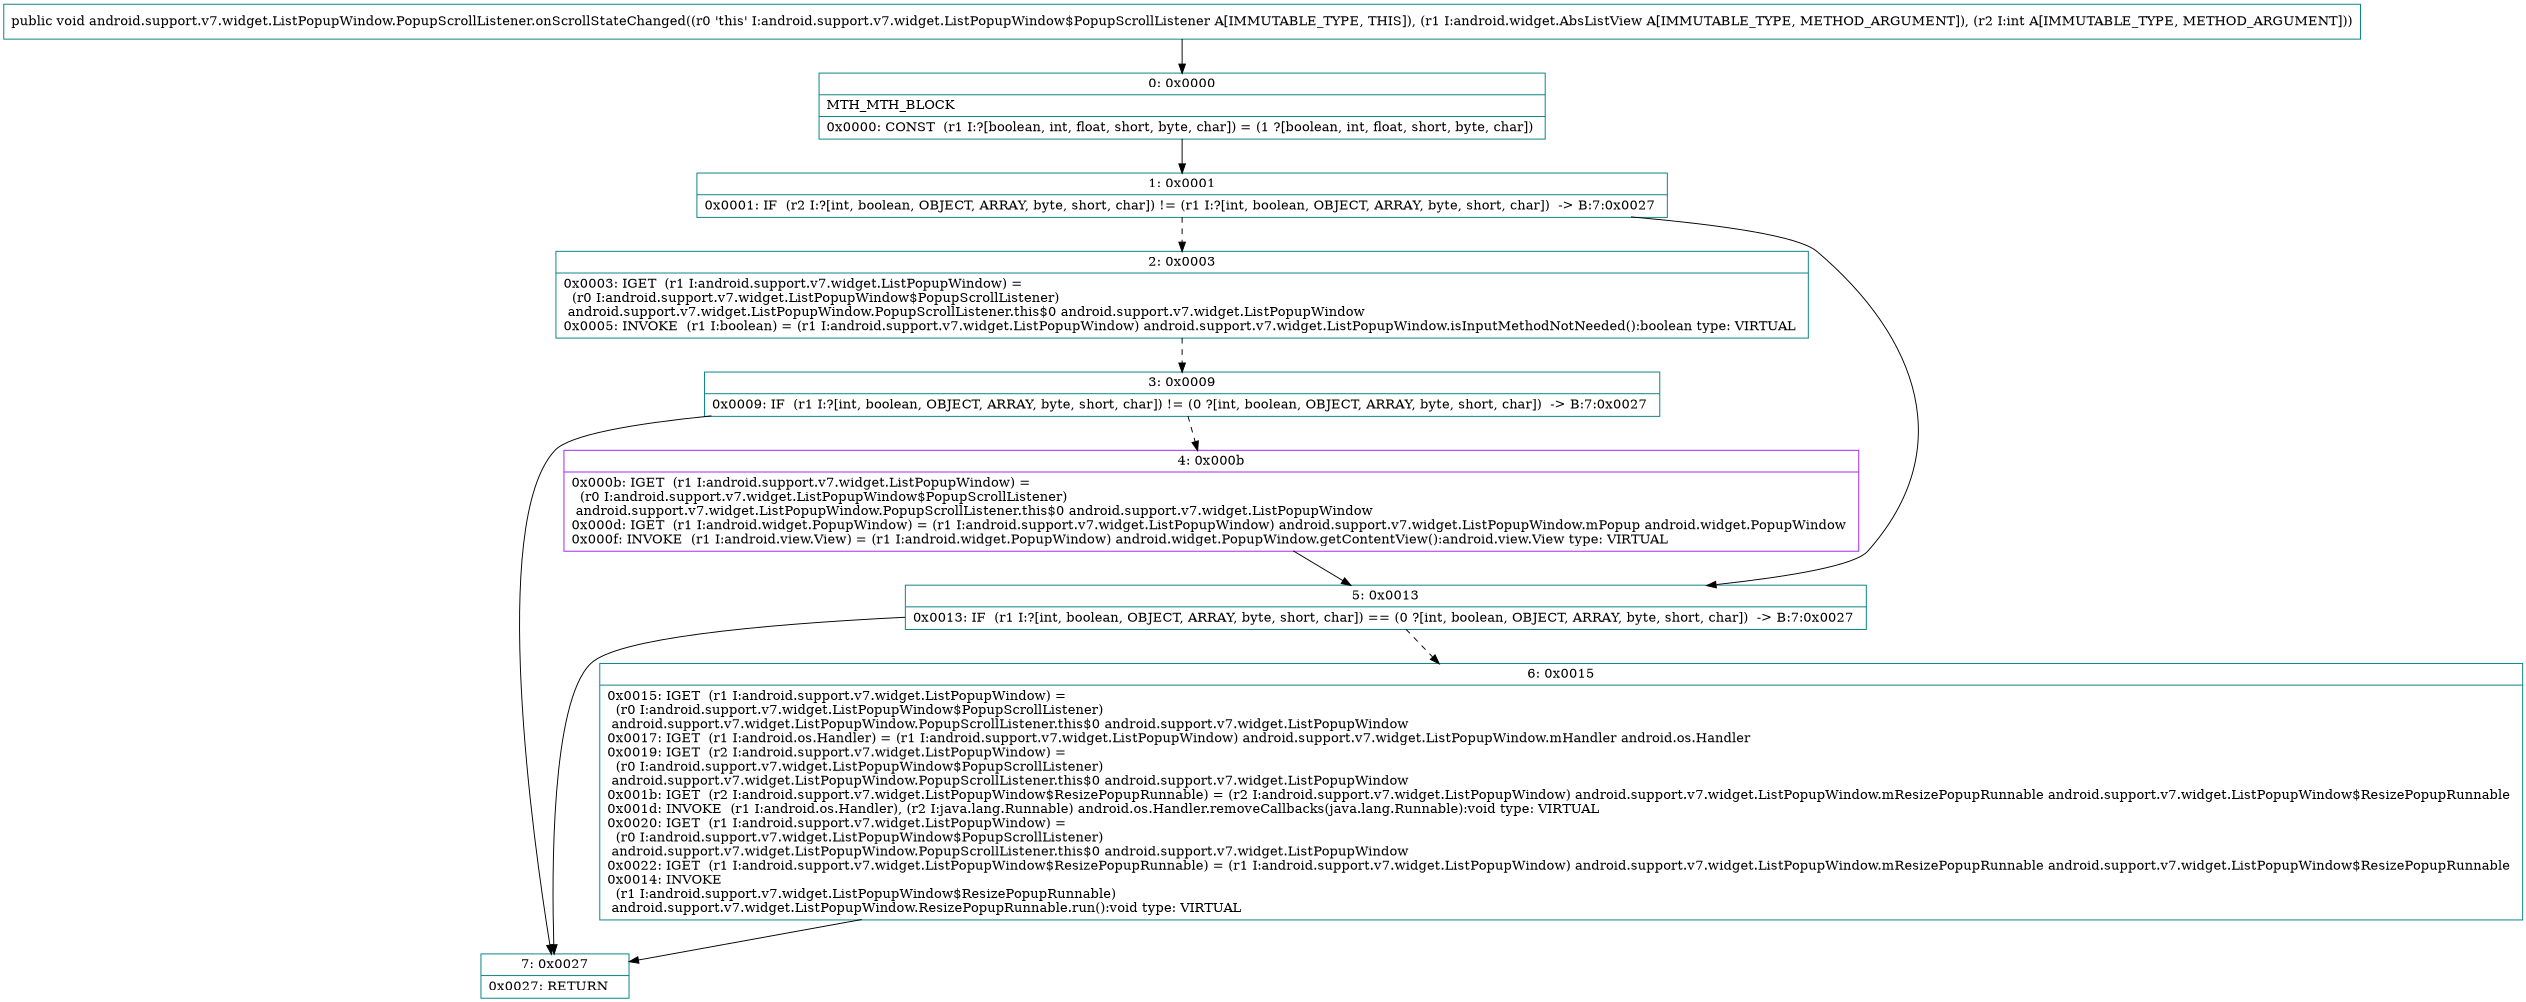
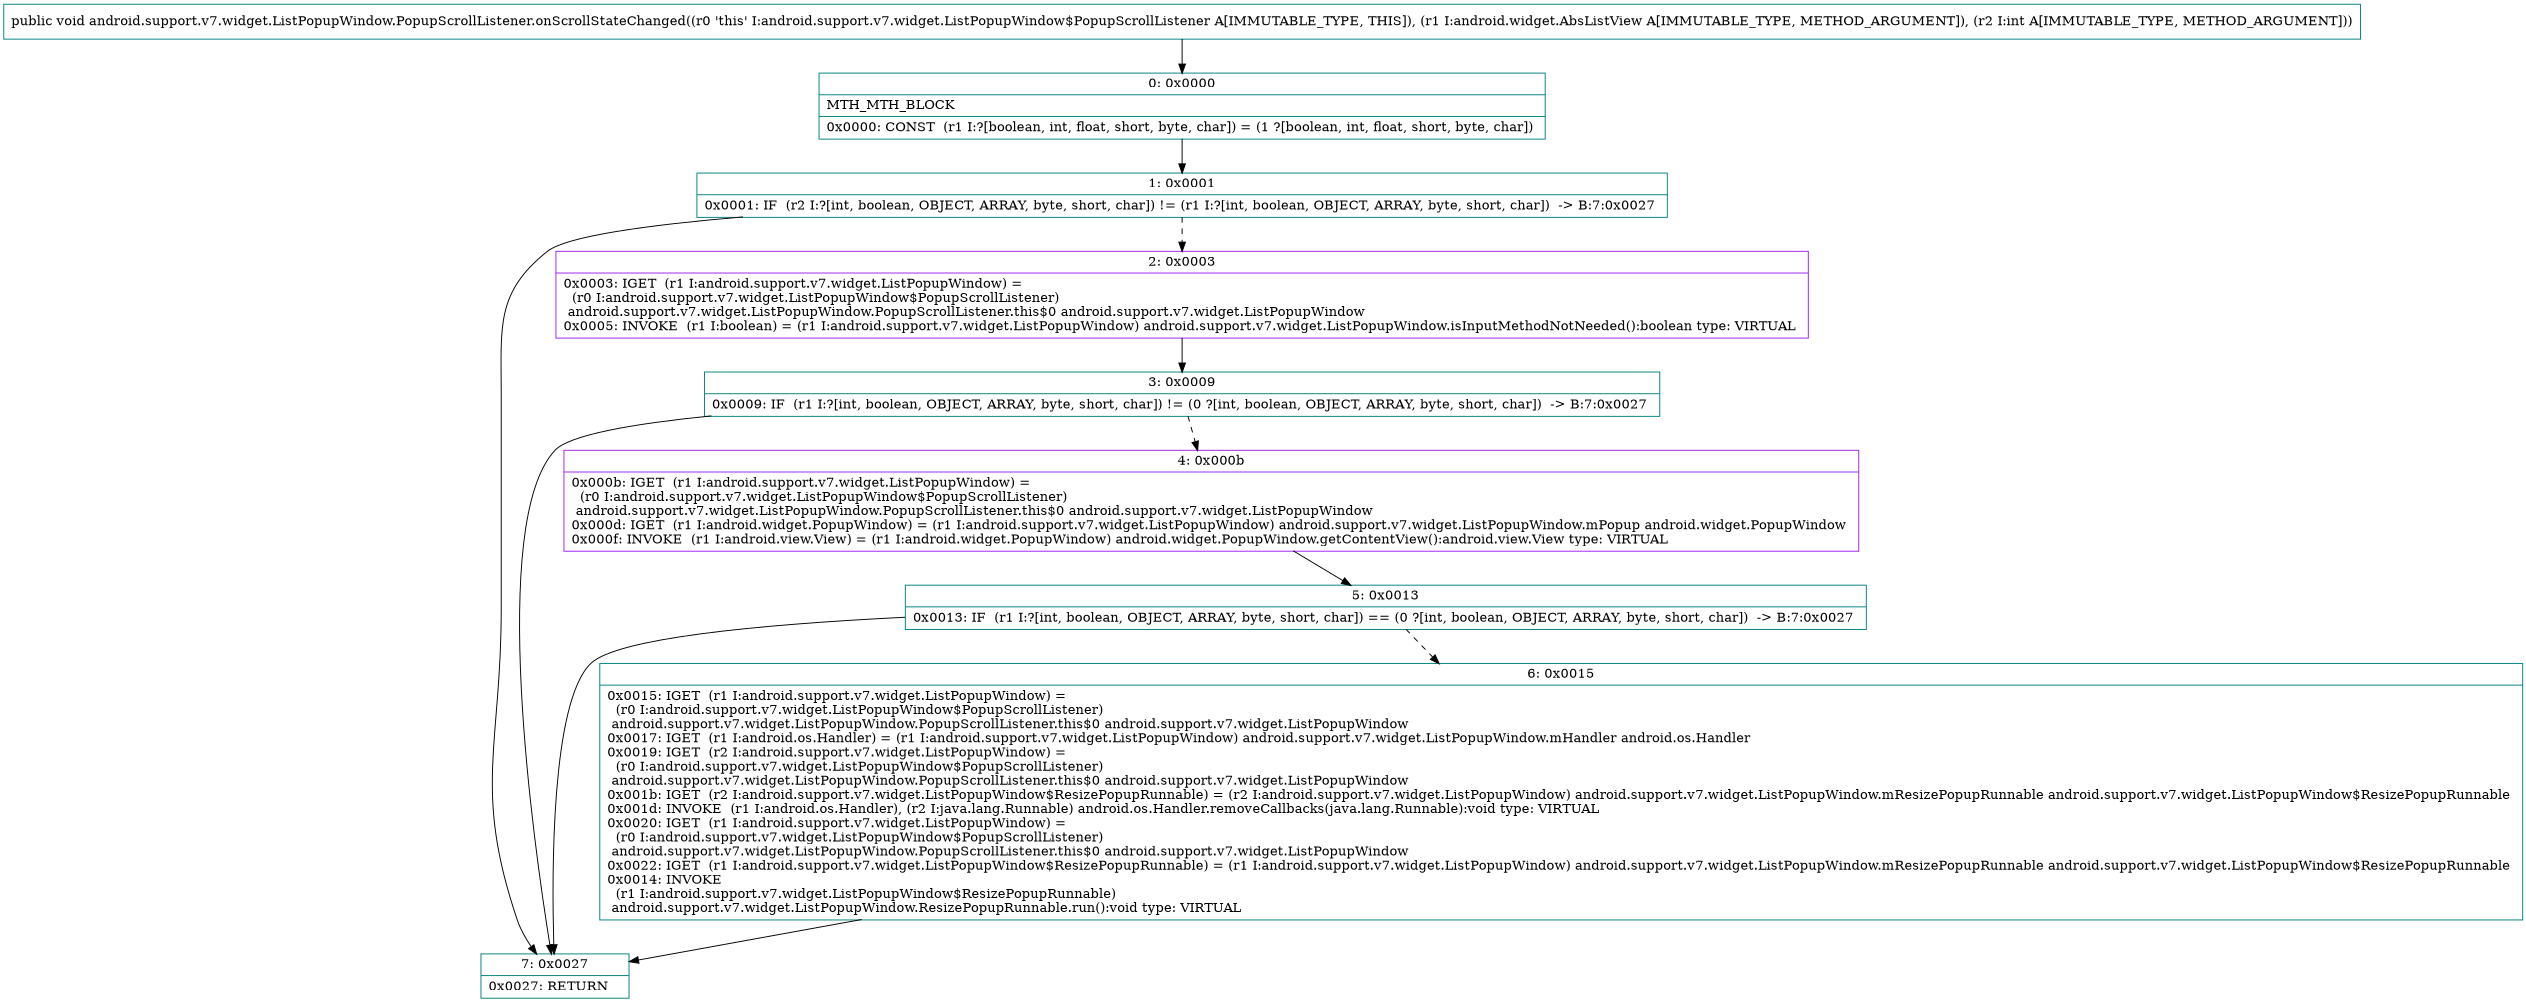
node "2: 0x0003": color teal -> purple
edge "2: 0x0003" -> "3: 0x0009": style dashed -> solid
edge "1: 0x0001" -> "5: 0x0013": now "1: 0x0001" -> "7: 0x0027"
